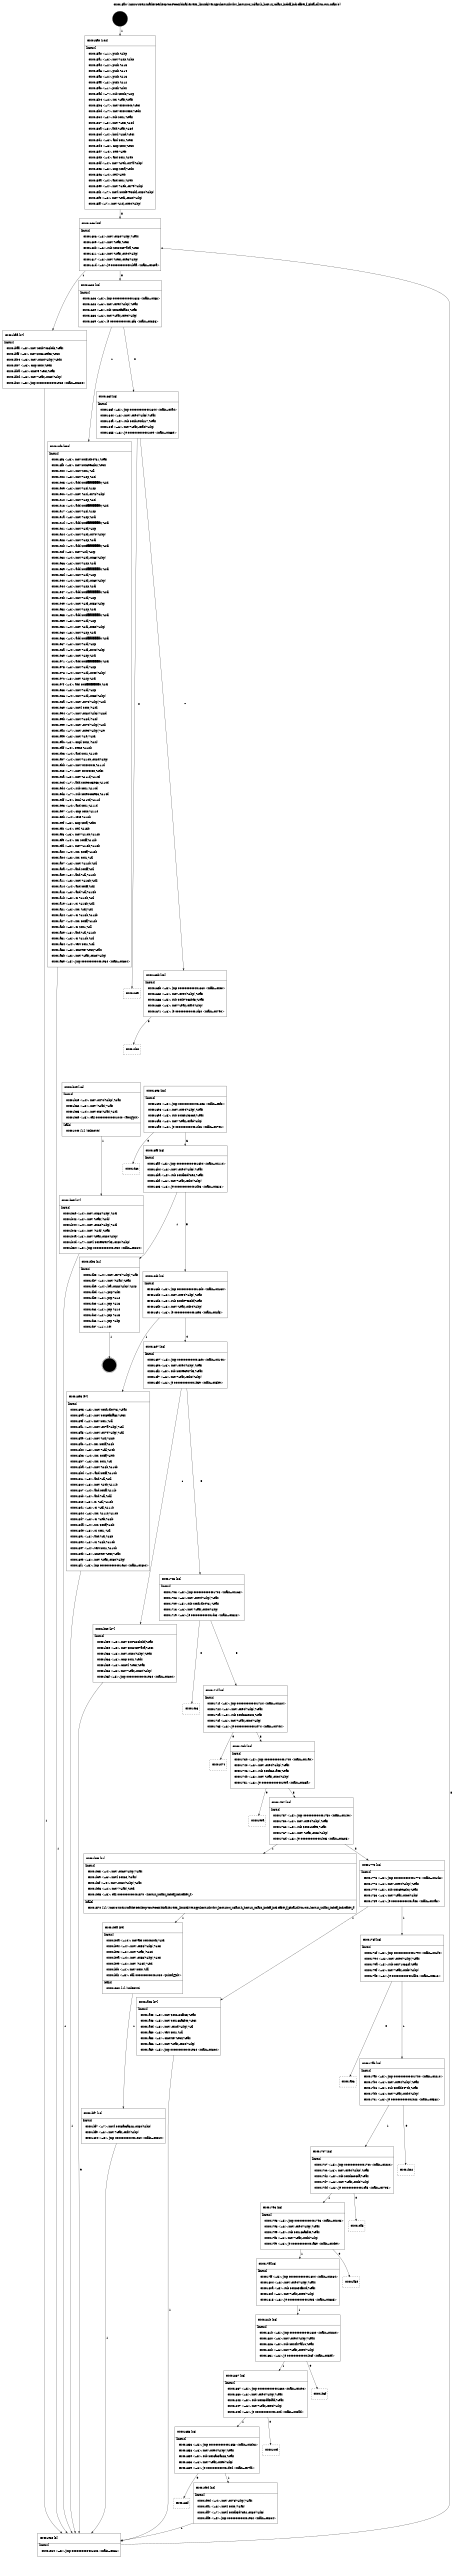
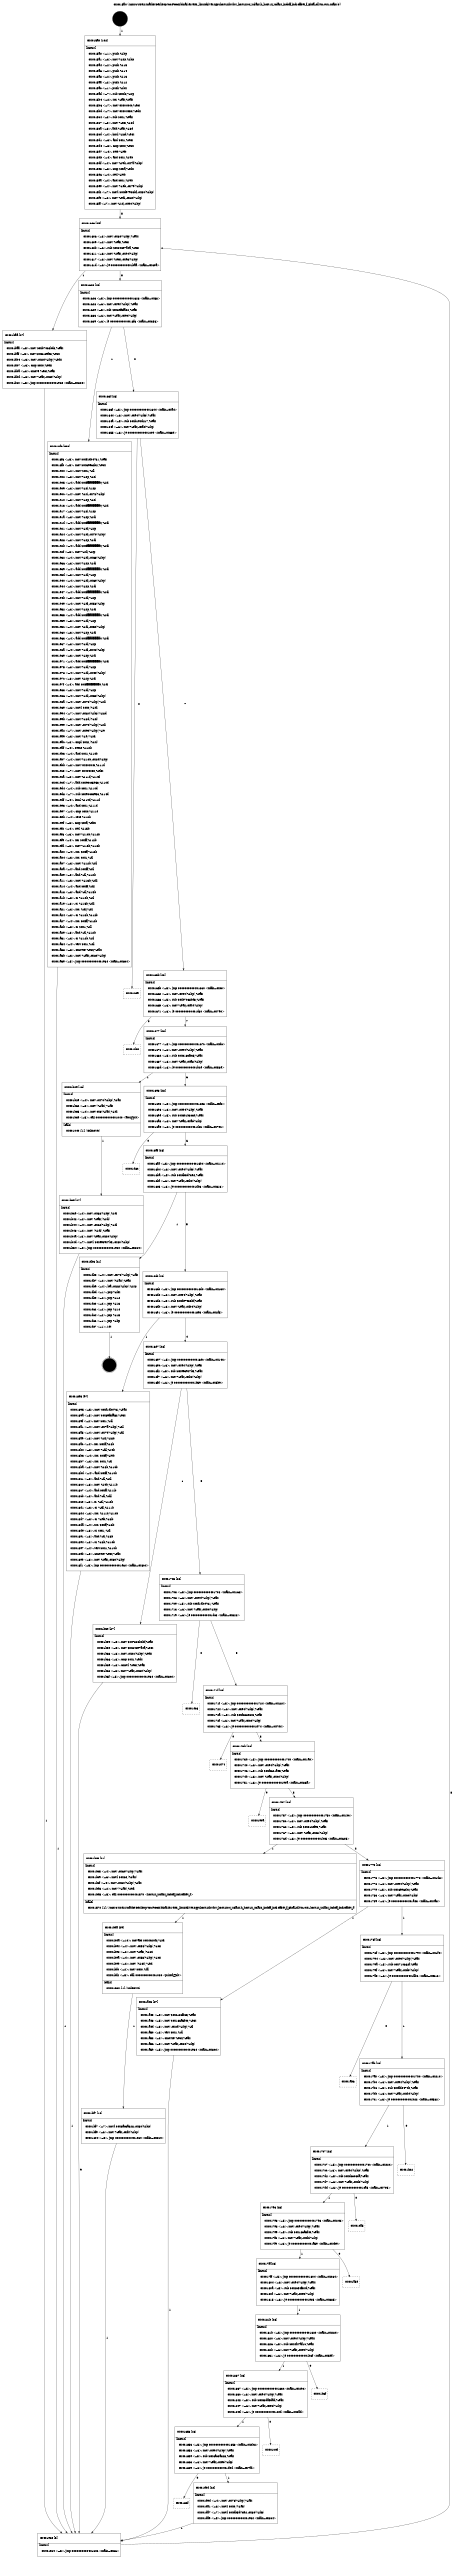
node "0x401677 [28]": added
